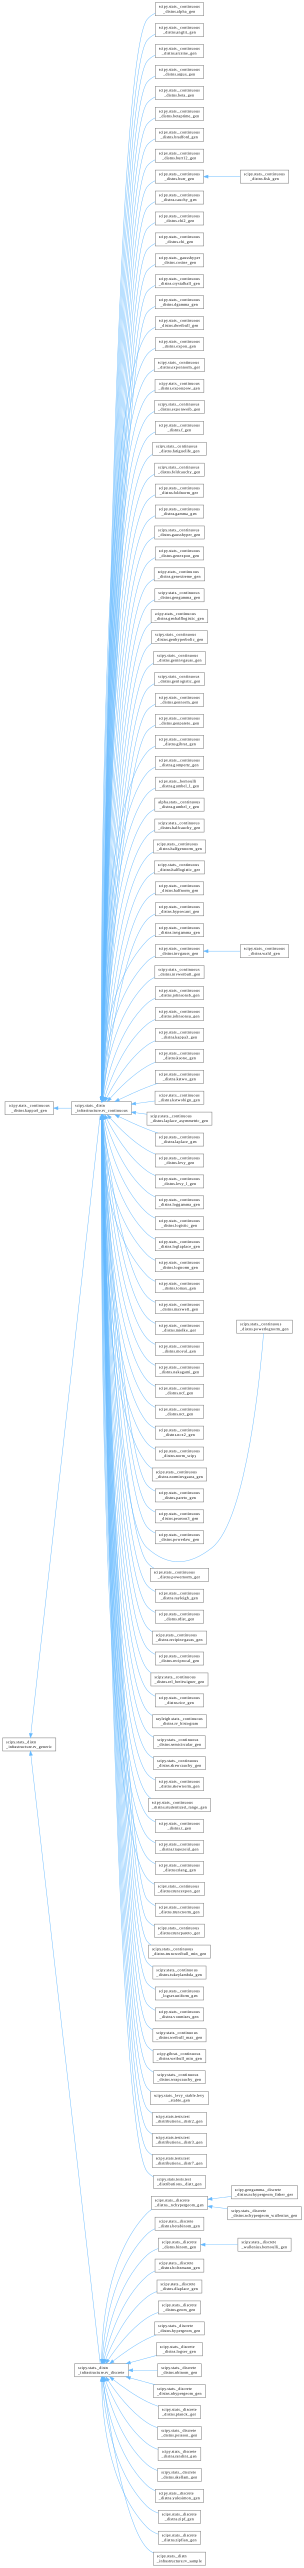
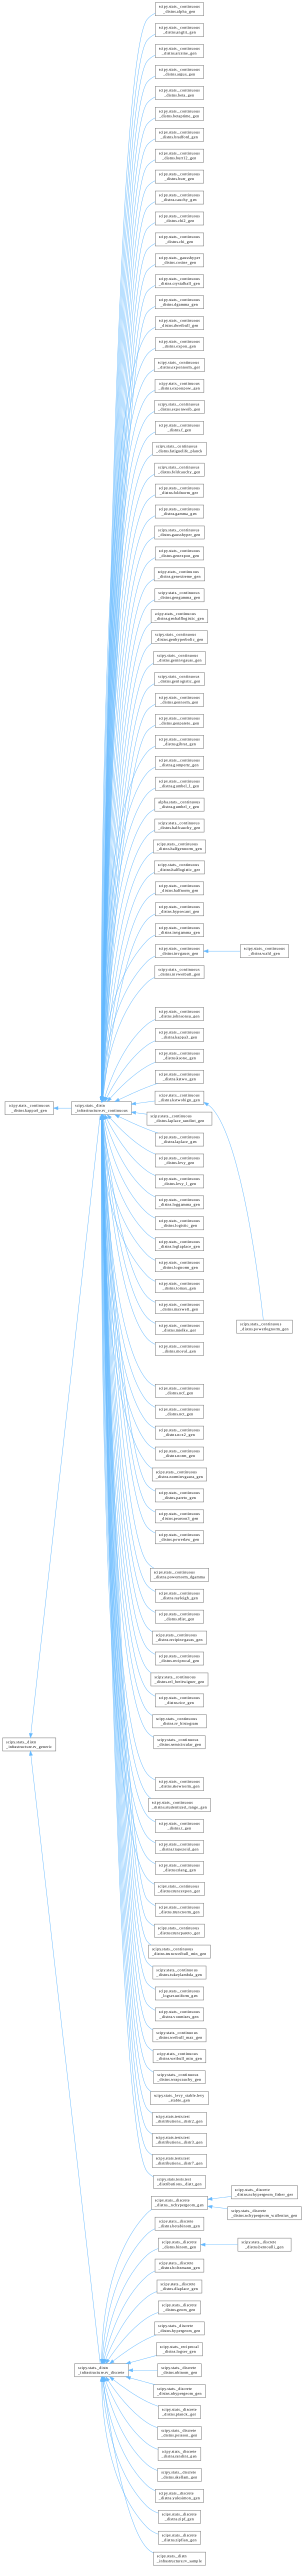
node "scipy.stats._continuous _distns.fisk_gen": removed
node "scipy.stats._continuous _distns.fatiguelife_gen": label "scipy.stats._continuous _distns.fatiguelife_gen" -> "scipy.stats._continuous _distns.fatiguelife_planck"
node "scipy.stats._bernoulli _distns.gumbel_l_gen": label "scipy.stats._bernoulli _distns.gumbel_l_gen" -> "scipy.stats._continuous _distns.gumbel_l_gen"
node "scipy.stats._continuous _distns.johnsonsb_gen": removed
node "scipy.stats._continuous _distns.laplace_asymmetric_gen": label "scipy.stats._continuous _distns.laplace_asymmetric_gen" -> "scipy.stats._continuous _distns.laplace_randint_gen"
node "scipy.stats._continuous _distns.nakagami_gen": removed
node "scipy.stats._continuous _distns.norm_scipy": label "scipy.stats._continuous _distns.norm_scipy" -> "scipy.stats._continuous _distns.norm_gen"
edge "scipy.stats._continuous _distns.powerlognorm_gen" -> "scipy.stats._distn _infrastructure.rv_continuous": now "scipy.stats._continuous _distns.powerlognorm_gen" -> "scipy.stats._continuous _distns.kstwobign_gen"
node "scipy.stats._continuous _distns.powernorm_gen": label "scipy.stats._continuous _distns.powernorm_gen" -> "scipy.stats._continuous _distns.powernorm_dgamma"
node "rayleigh.stats._continuous _distns.rv_histogram": label "rayleigh.stats._continuous _distns.rv_histogram" -> "scipy.stats._continuous _distns.rv_histogram"
node "scipy.stats._continuous _distns.skewcauchy_gen": removed
node "scipy.gibrat._continuous _distns.weibull_min_gen": label "scipy.gibrat._continuous _distns.weibull_min_gen" -> "scipy.stats._continuous _distns.weibull_min_gen"
node "scipy.gengamma._discrete _distns.nchypergeom_fisher_gen": label "scipy.gengamma._discrete _distns.nchypergeom_fisher_gen" -> "scipy.stats._discrete _distns.nchypergeom_fisher_gen"
node "scipy.stats._discrete _wallenius.bernoulli_gen": label "scipy.stats._discrete _wallenius.bernoulli_gen" -> "scipy.stats._discrete _distns.bernoulli_gen"
node "scipy.stats._discrete _distns.logser_gen": label "scipy.stats._discrete _distns.logser_gen" -> "scipy.stats._reciprocal _distns.logser_gen"
